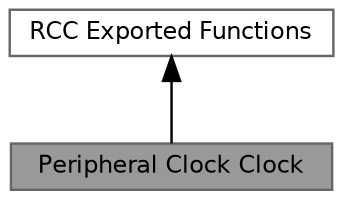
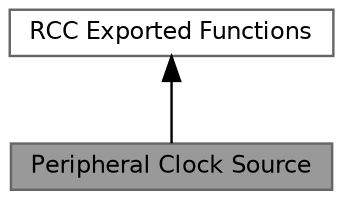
node "Peripheral Clock Clock": label "Peripheral Clock Clock" -> "Peripheral Clock Source"
